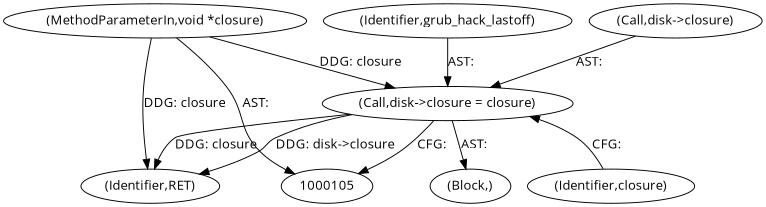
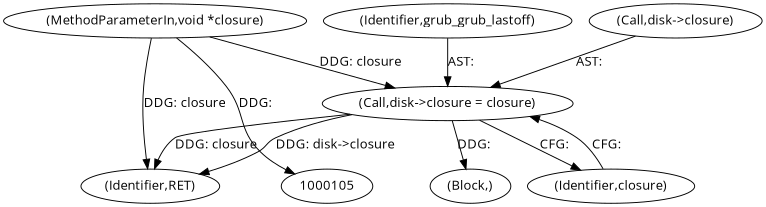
node "(Identifier,grub_hack_lastoff)": label "(Identifier,grub_hack_lastoff)" -> "(Identifier,grub_grub_lastoff)"
edge "(MethodParameterIn,void *closure)" -> "1000105": label "AST: " -> "DDG: "
edge "(Call,disk->closure = closure)" -> "(Block,)": label "AST: " -> "DDG: "
edge "(Call,disk->closure = closure)" -> "1000105": now "(Call,disk->closure = closure)" -> "(Identifier,closure)"
